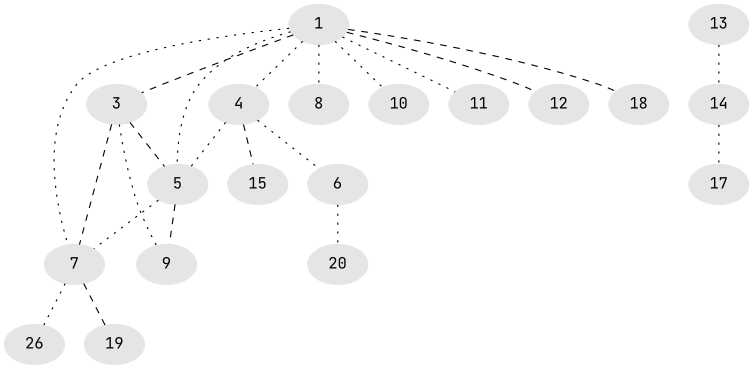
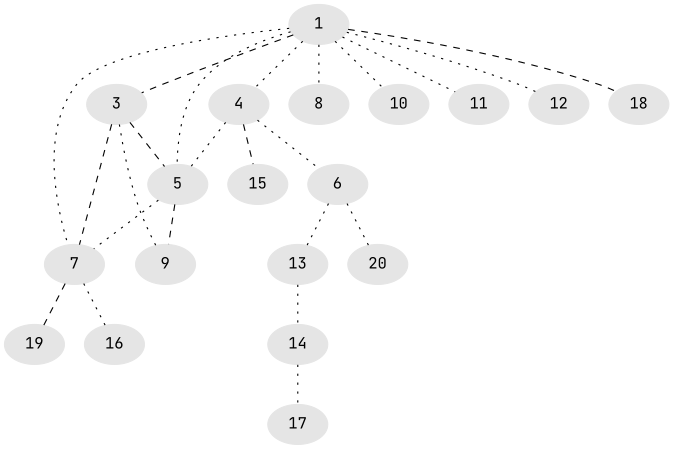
edge "1" -- "12": style dashed -> dotted
edge "6" -- "13": added
node "26": label "26" -> "16"
